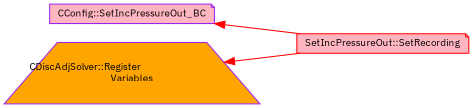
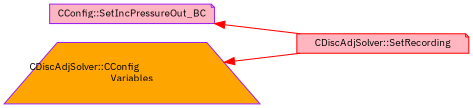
node "SetIncPressureOut::SetRecording": label "SetIncPressureOut::SetRecording" -> "CDiscAdjSolver::SetRecording"
node "CDiscAdjSolver::Register Variables": label "CDiscAdjSolver::Register Variables" -> "CDiscAdjSolver::CConfig Variables"
